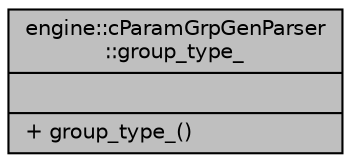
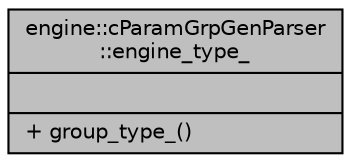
node "engine::cParamGrpGenParser": text "::group_type_" -> "::engine_type_"
